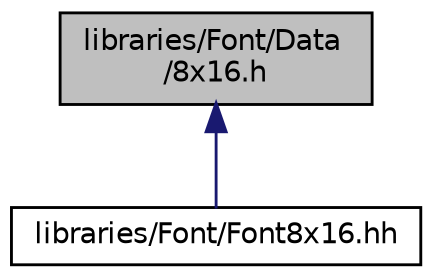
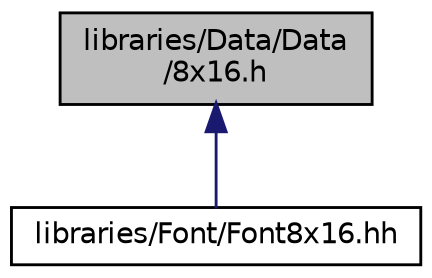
node "libraries/Font/Data /8x16.h": label "libraries/Font/Data /8x16.h" -> "libraries/Data/Data /8x16.h"
